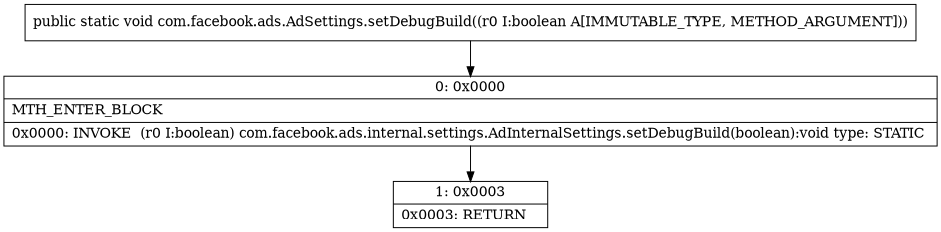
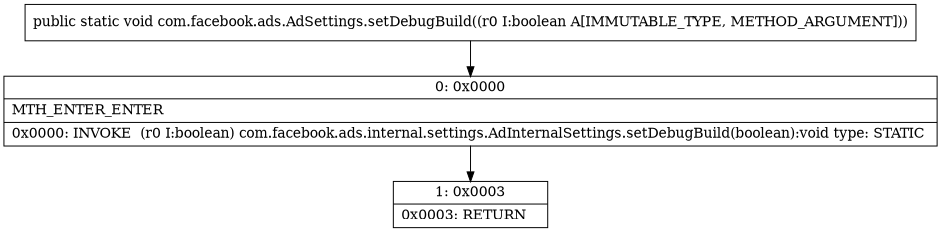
node "0: 0x0000": text "MTH_ENTER_BLOCK" -> "MTH_ENTER_ENTER"
